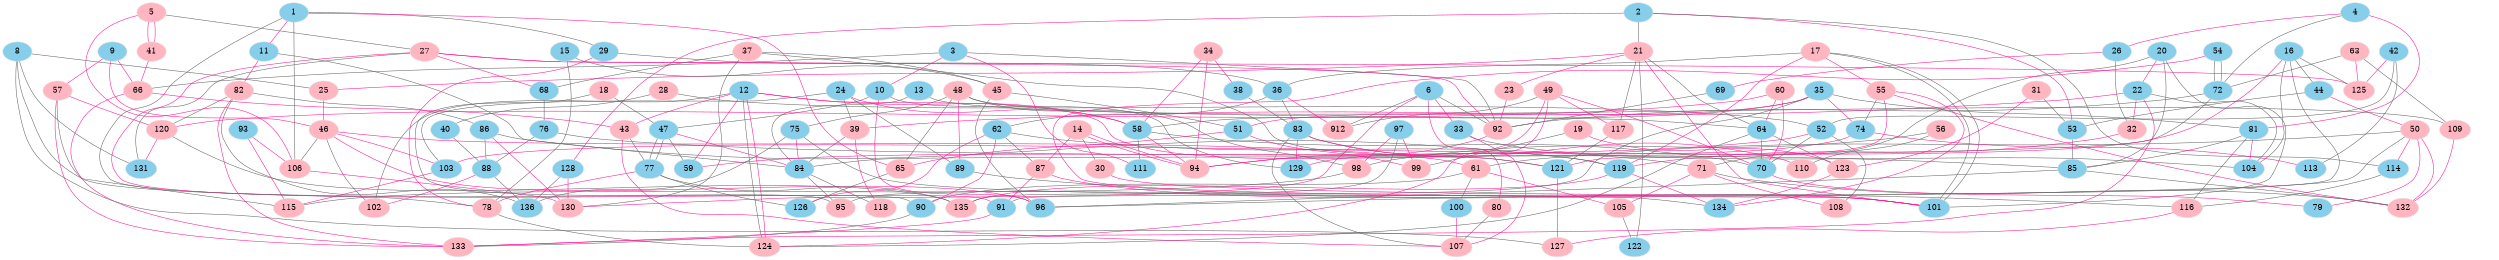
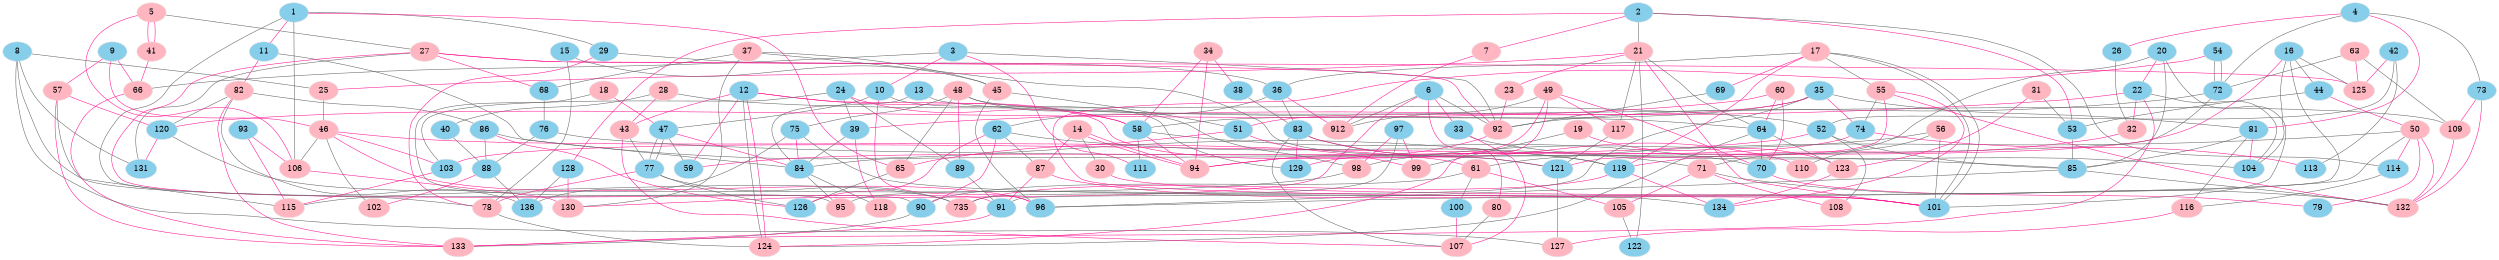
node "7": added
edge "26" -- "69": now "17" -- "69"
edge "17" -- "55": color deeppink -> gray40
node "73": added
edge "12" -- "102": removed
edge "66" -- "43": now "28" -- "43"
edge "18" -- "47": color gray40 -> deeppink
node "120": fillcolor lightpink -> skyblue
node "39": fillcolor lightpink -> skyblue
edge "52" -- "70": now "52" -- "85"
edge "86" -- "130": now "86" -- "126"
edge "56" -- "101": added
edge "89" -- "116": now "89" -- "91"
node "135": label "135" -> "735"
